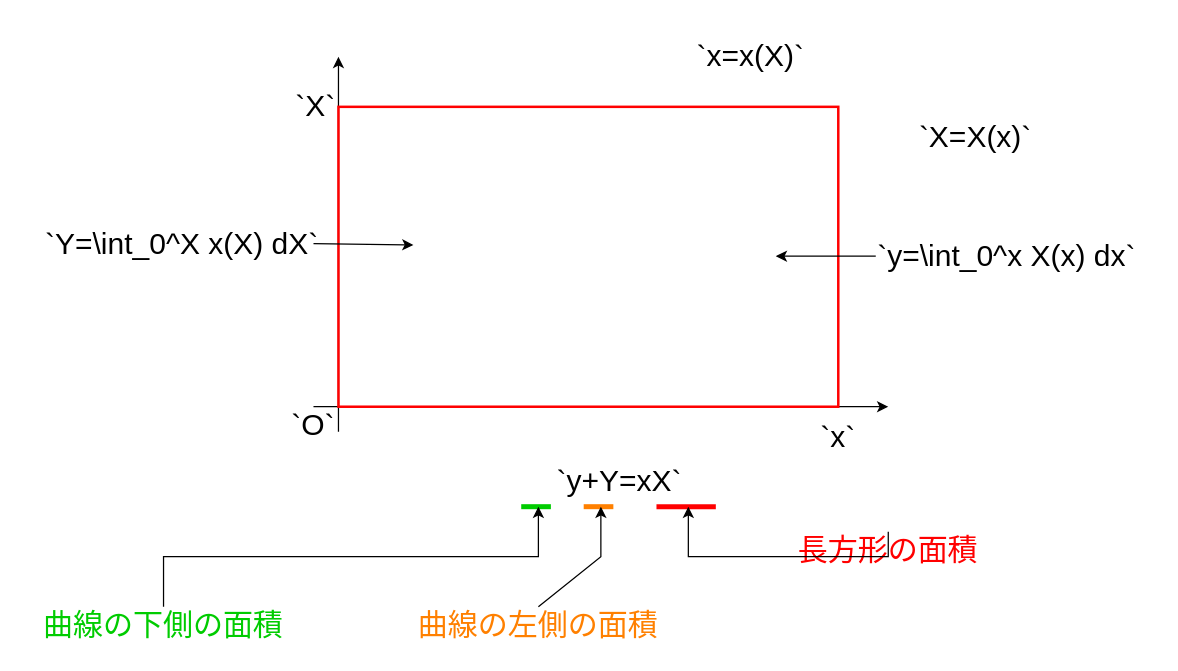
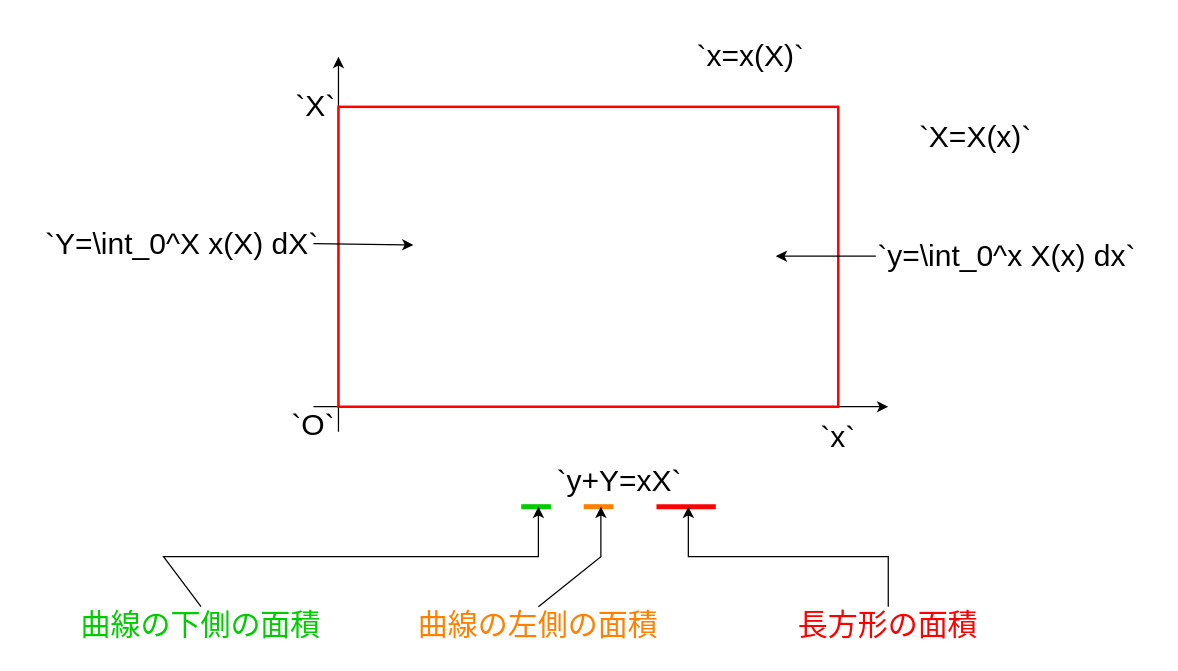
node "長方形の面積": moved (888, 551) -> (888, 626)
node "曲線の下側の面積": moved (163, 626) -> (201, 626)
